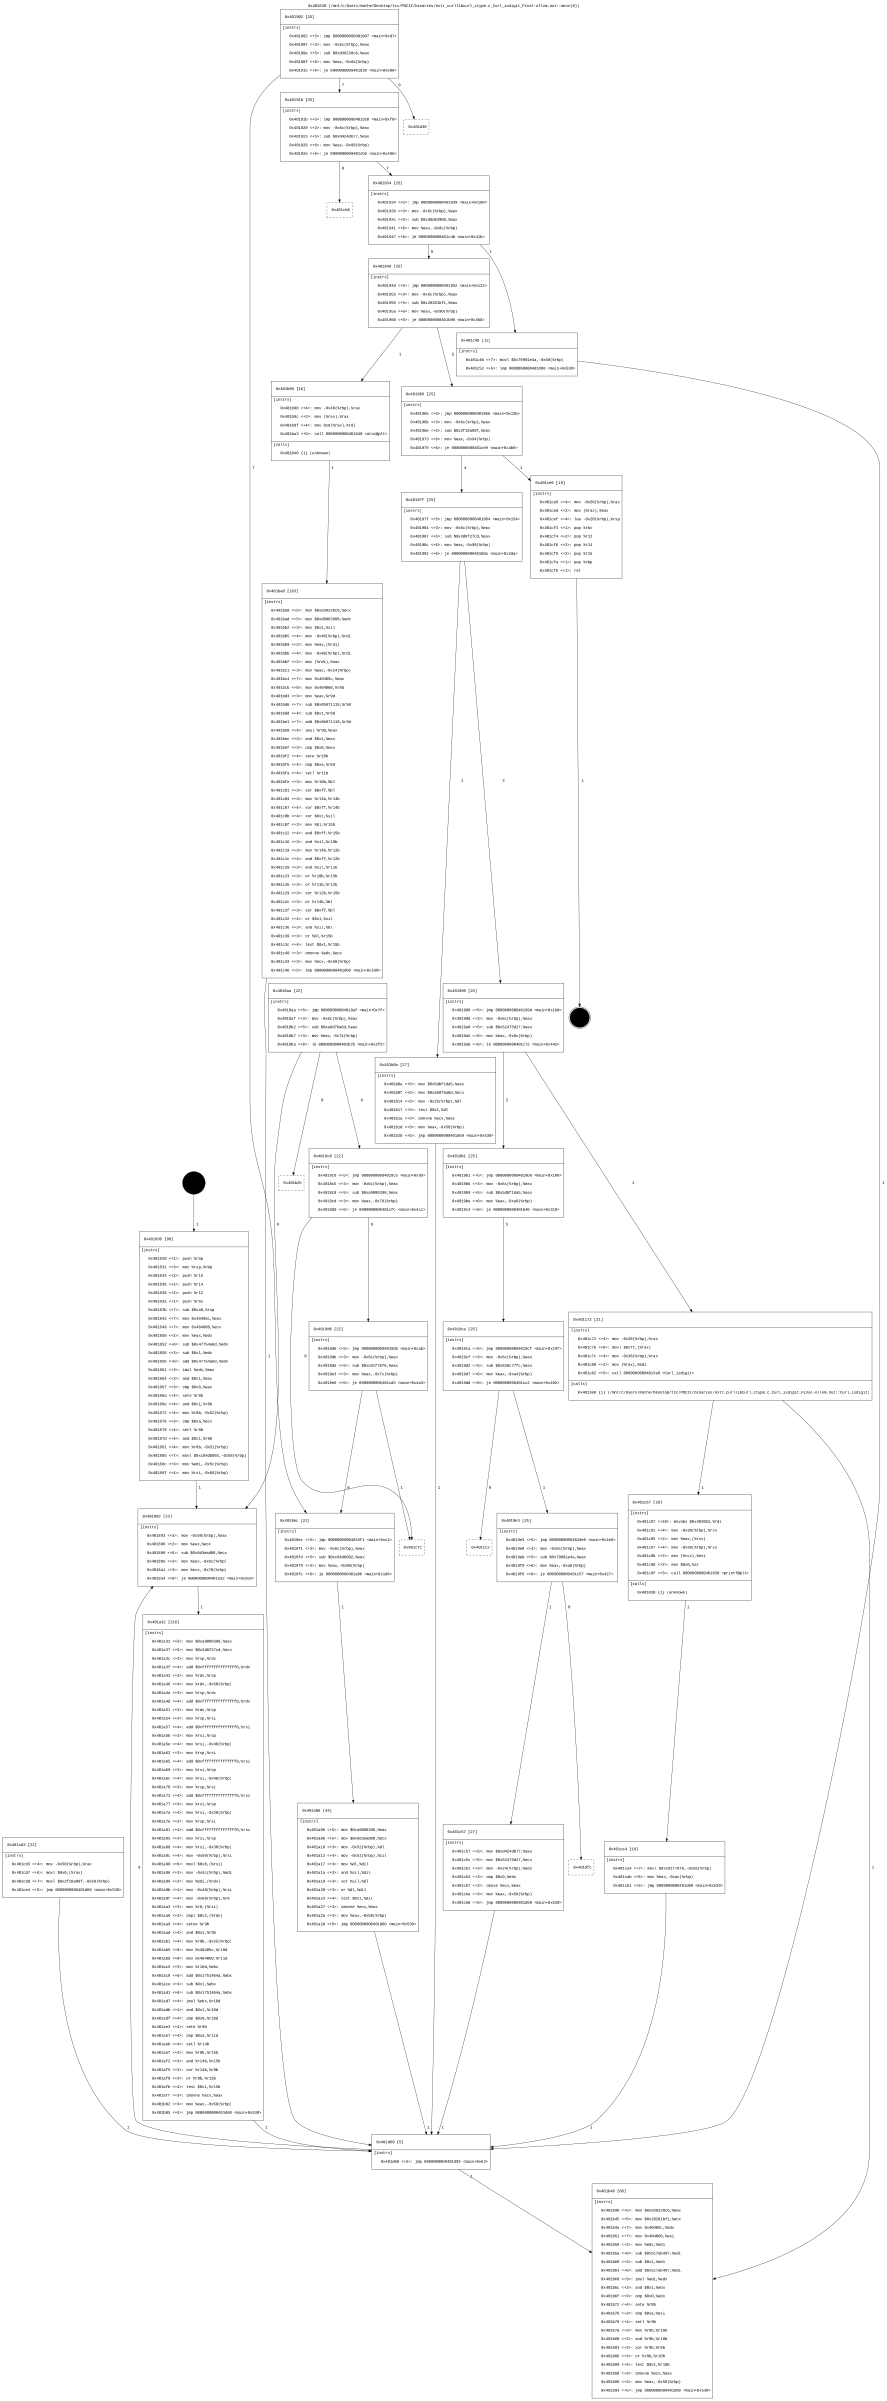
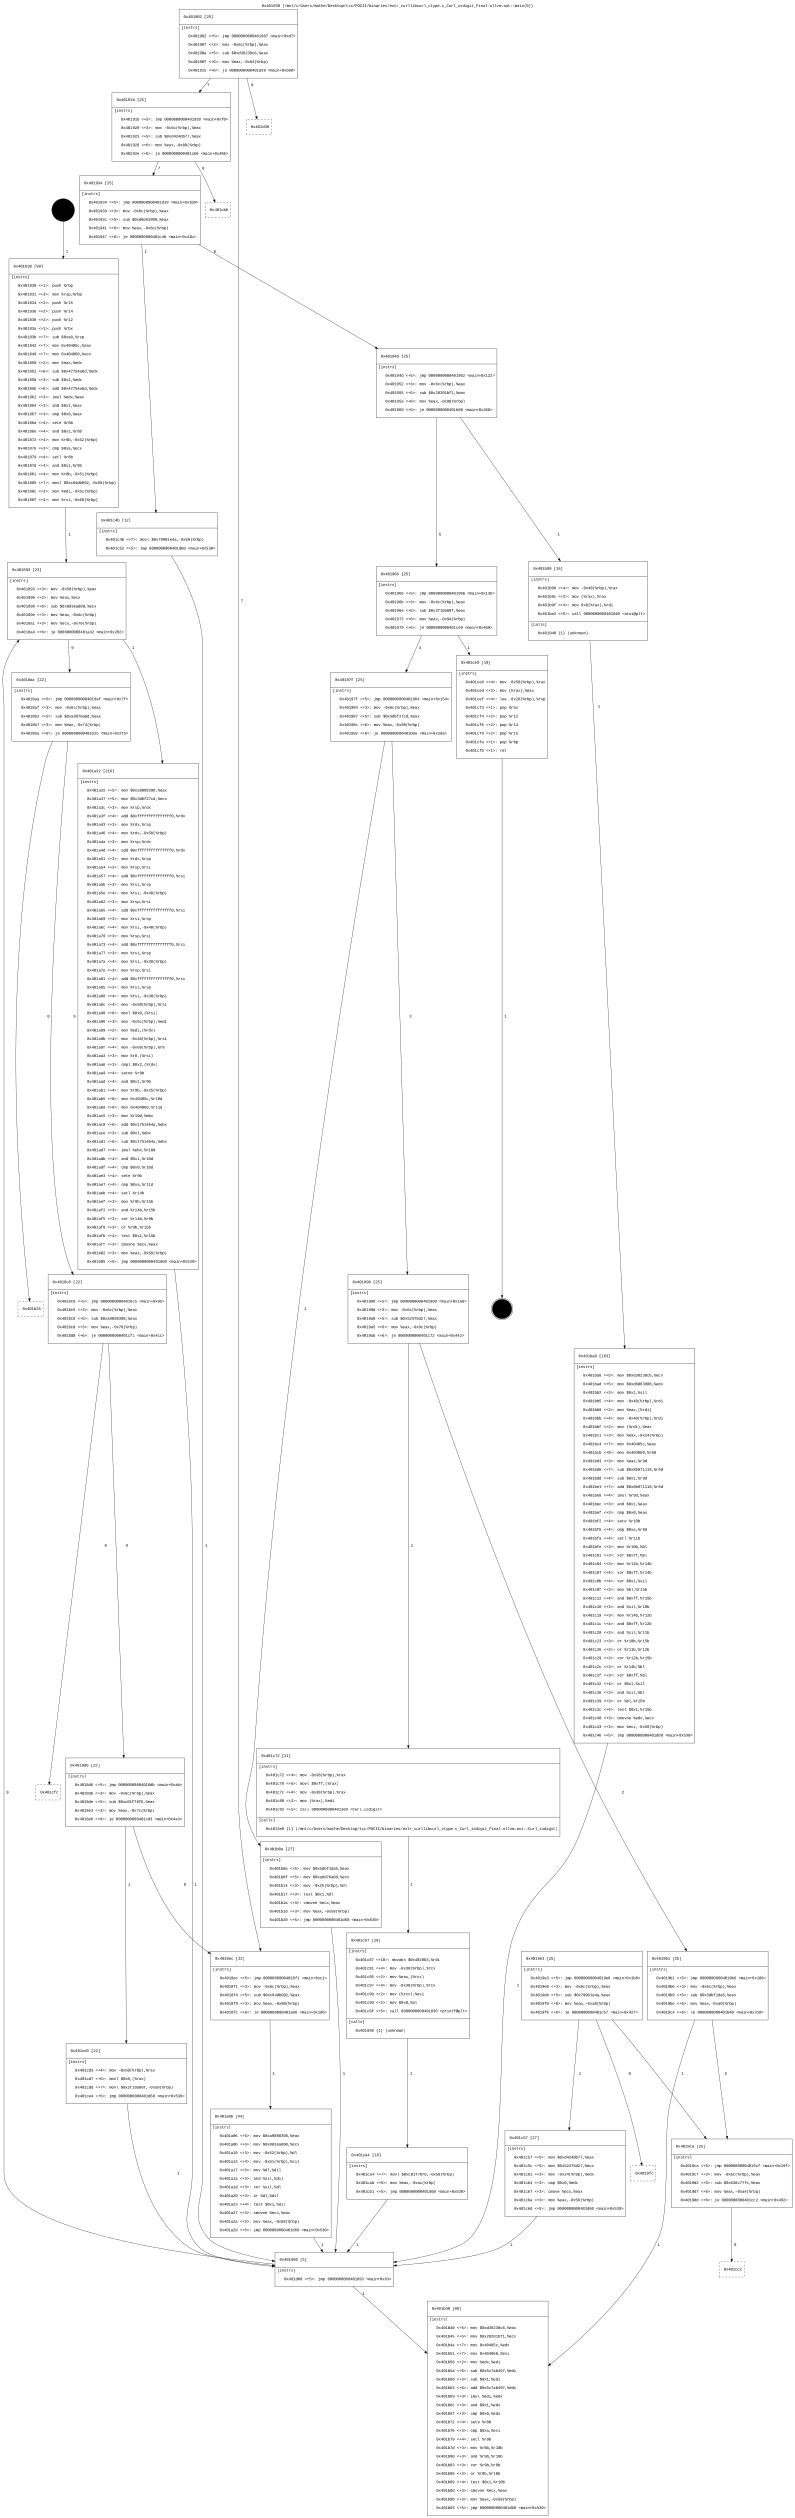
edge "0x4018aa [22]" -> "0x401893 [23]": reversed
edge "0x4019ca [25]" -> "0x4019e3 [25]": reversed
edge "0x4018d6 [22]" -> "0x401cfc": now "0x4018d6 [22]" -> "0x401cd3 [22]"
edge "0x401c72 [21]" -> "0x401b40 [88]": now "0x4019b1 [25]" -> "0x401b40 [88]"
